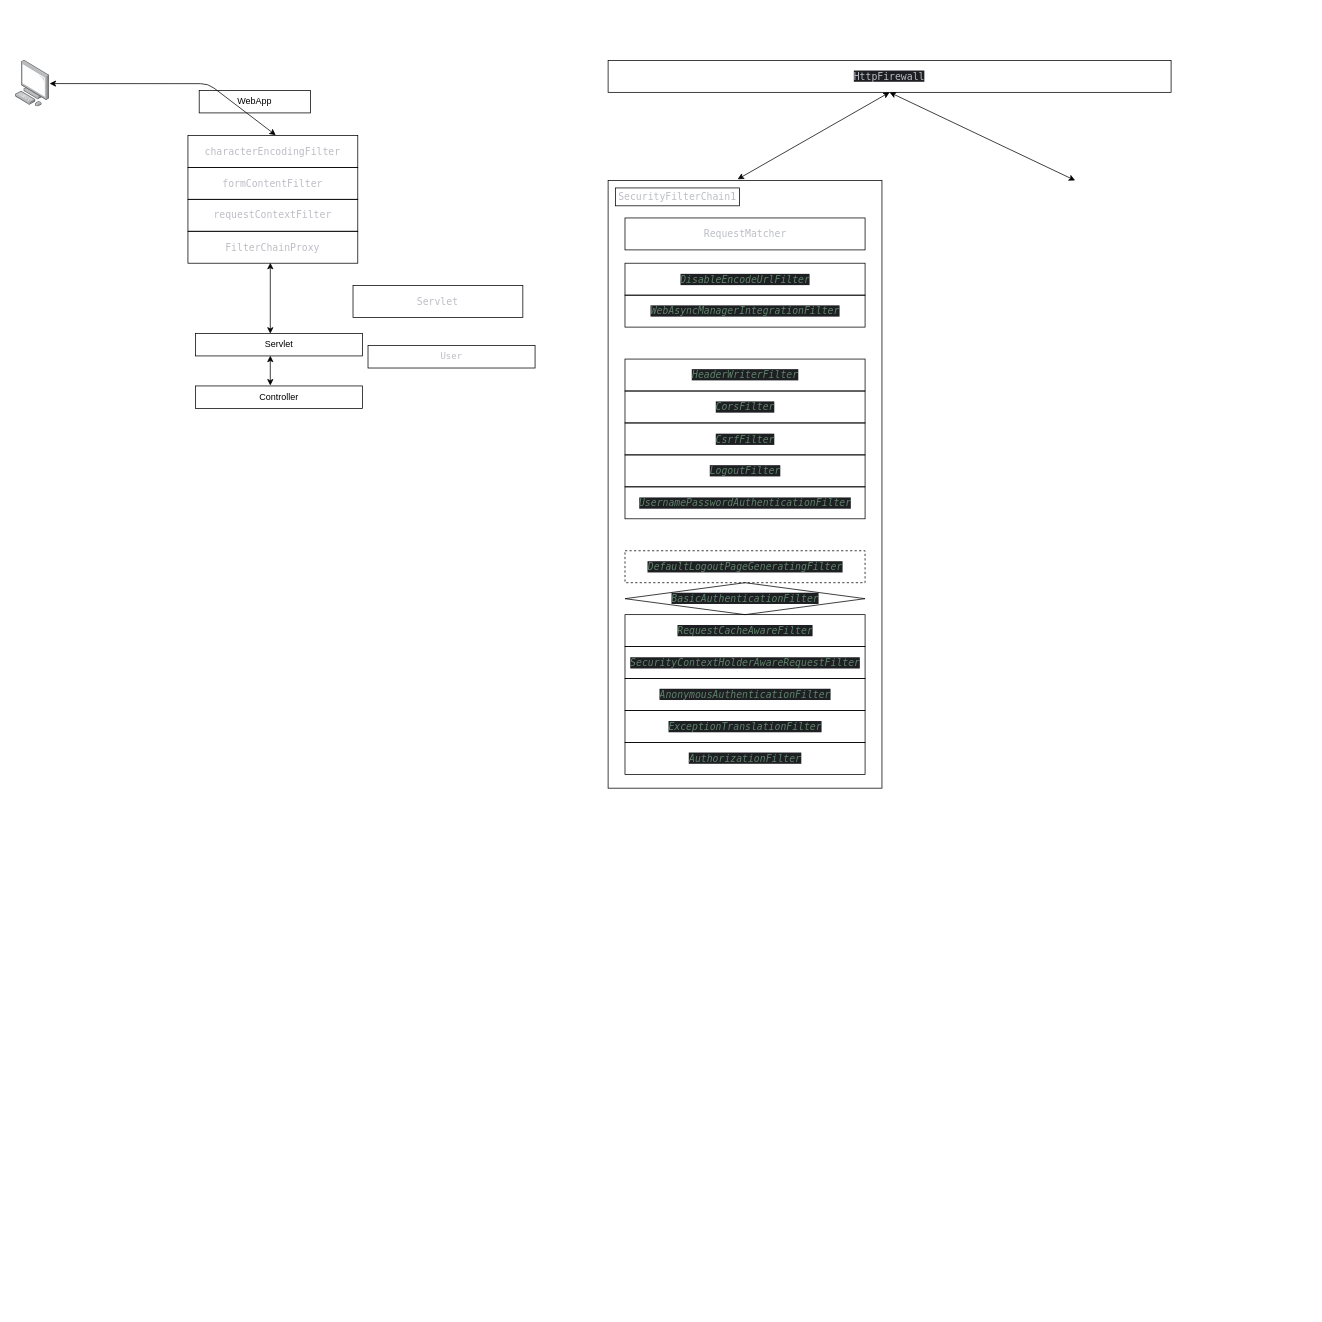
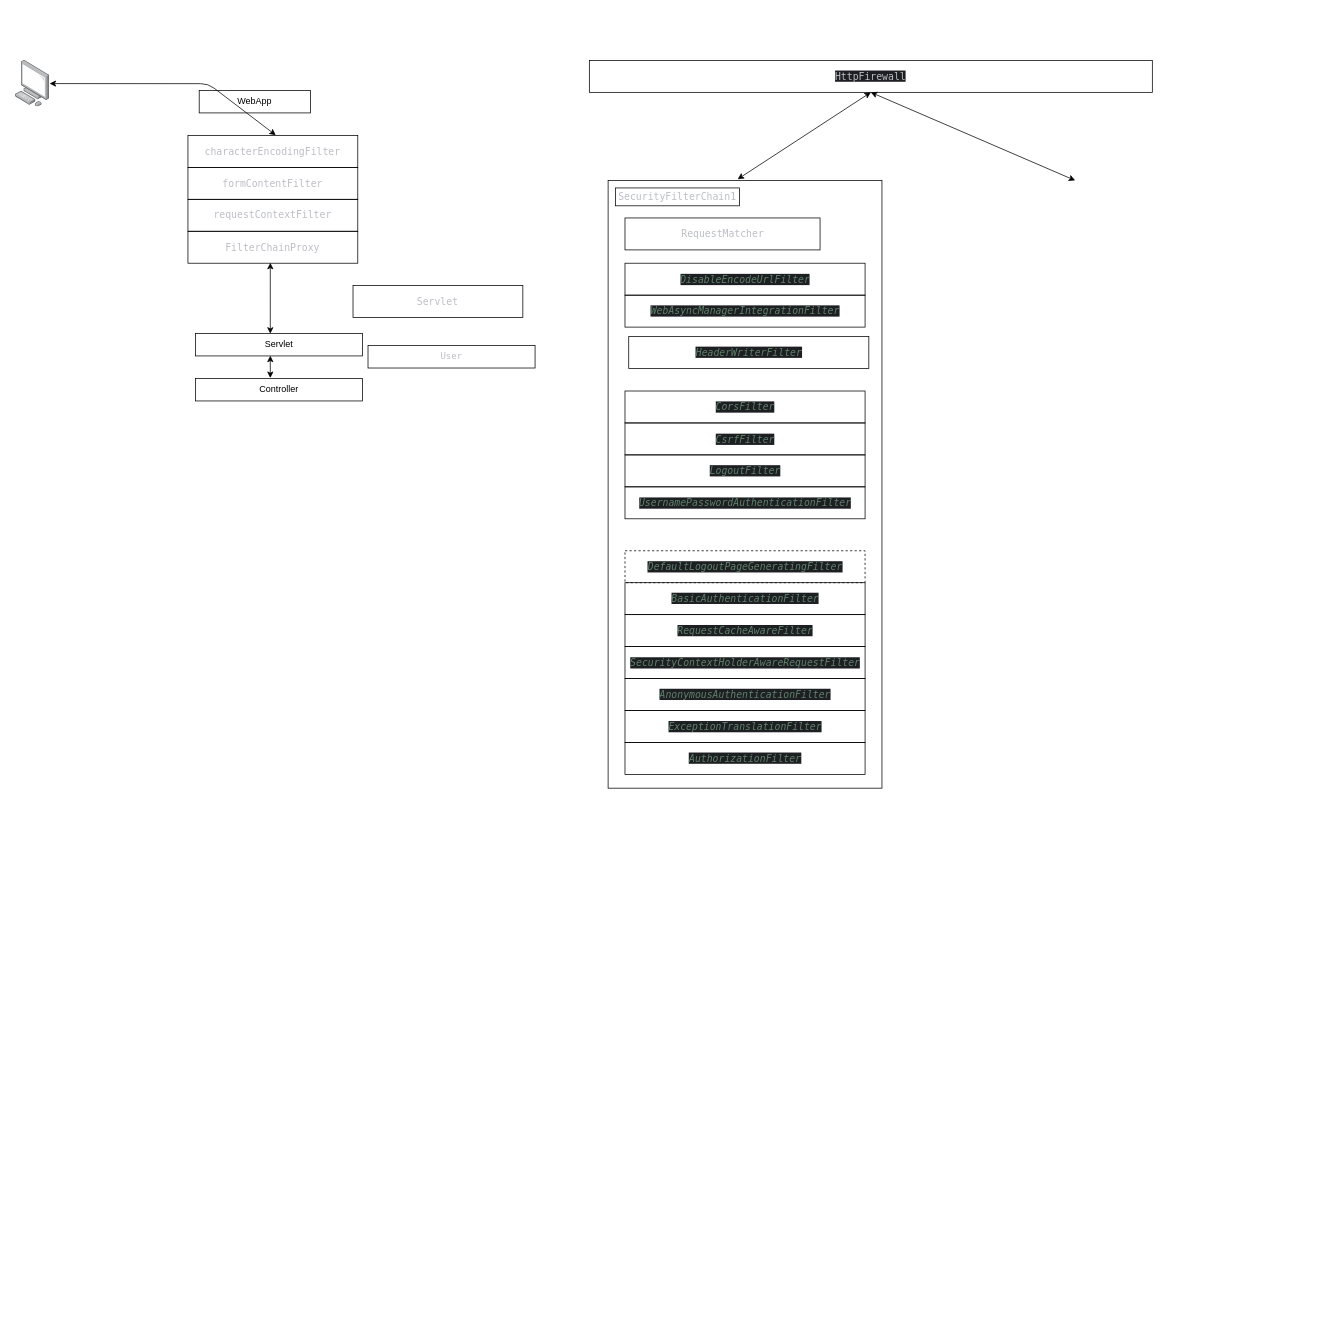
node "HttpFirewall": moved (889, 76) -> (871, 76)
node "RequestMatcher": size 240x32 -> 195x32
node "HeaderWriterFilter": moved (745, 375) -> (749, 352)
node "Controller": moved (279, 397) -> (279, 390)
node "BasicAuthenticationFilter": shape diamond -> rectangle
